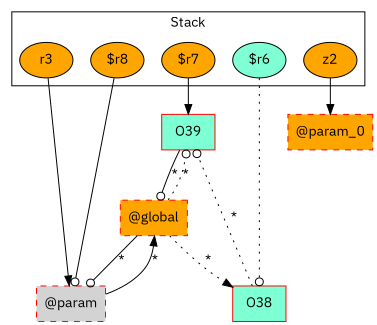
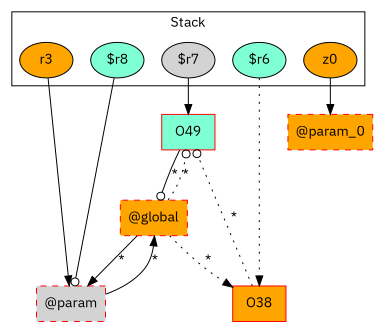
node "$r8": fillcolor orange -> aquamarine
node "$r7": fillcolor orange -> lightgrey
node "z2": label "z2" -> "z0"
node "O39": label "O39" -> "O49"
edge "$r6" -> "O38": arrowhead odot -> normal
edge "@global" -> "@param": arrowhead odot -> normal
node "O38": fillcolor aquamarine -> orange
